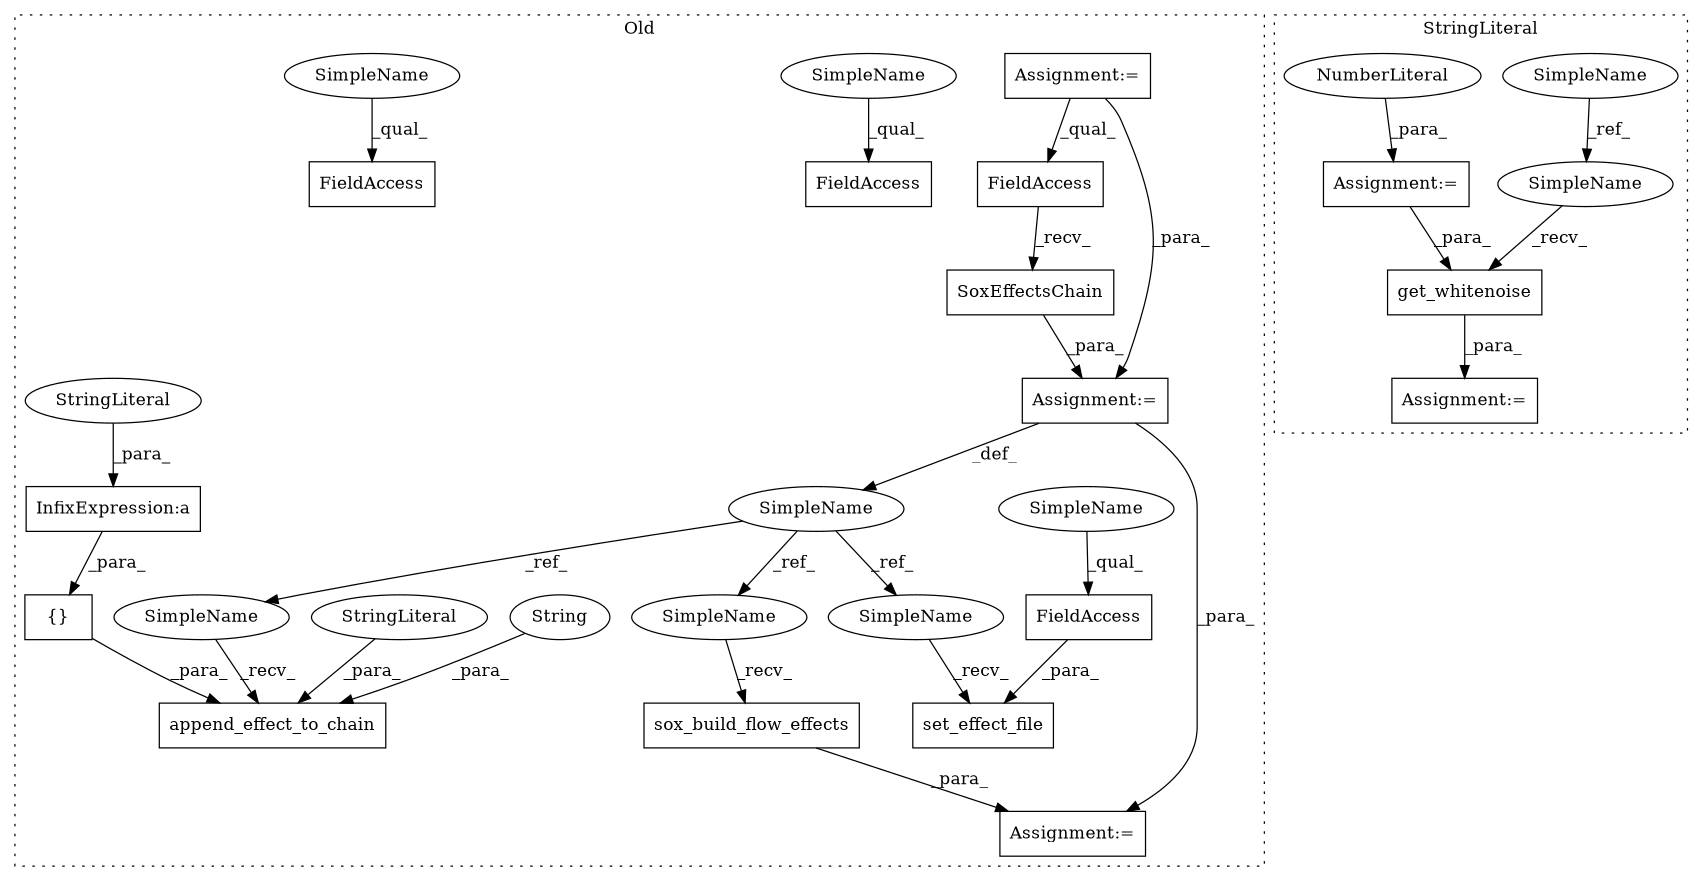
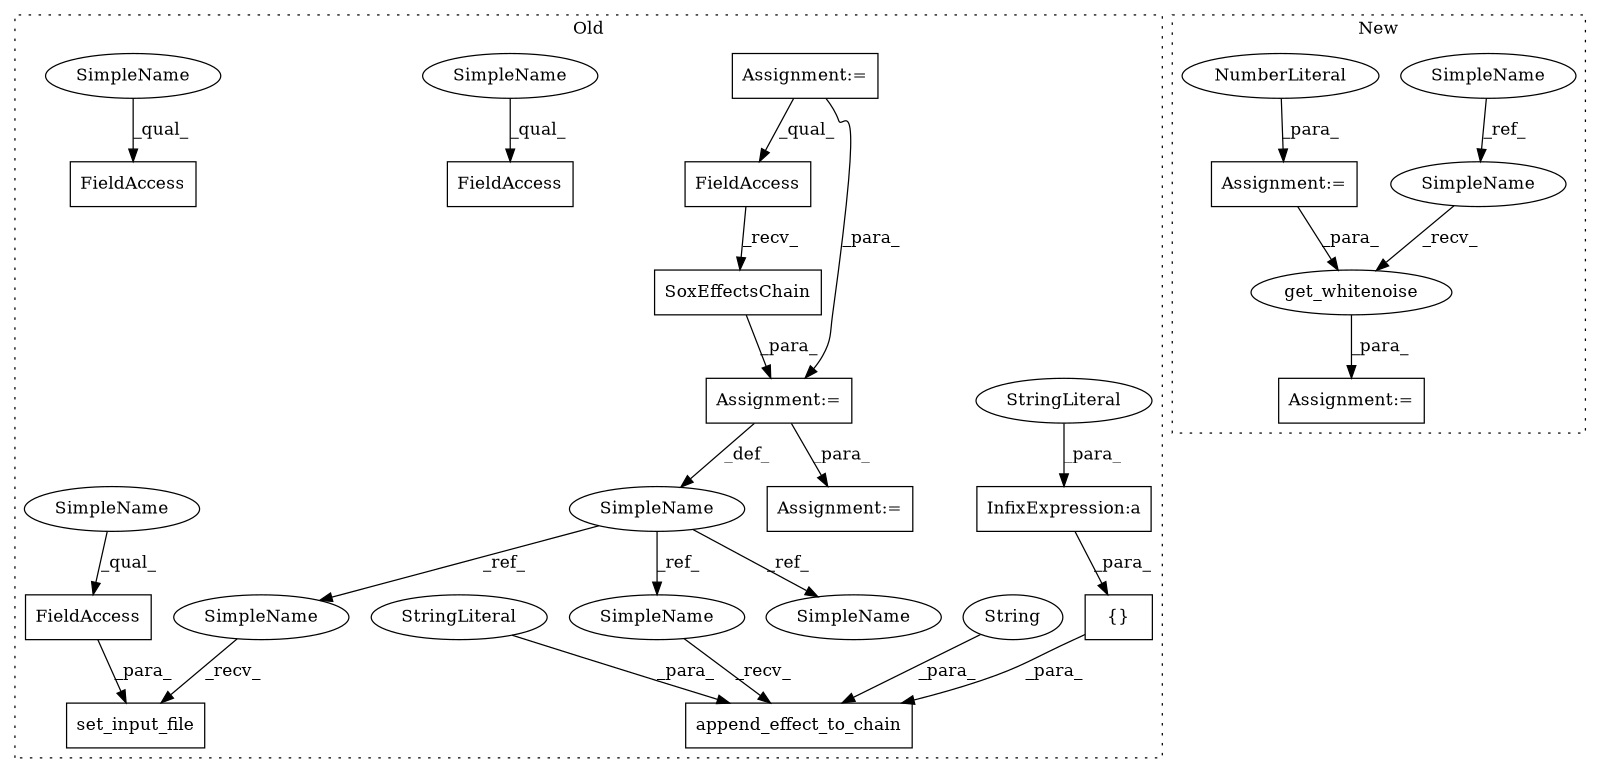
cluster "StringLiteral": label "StringLiteral" -> "New"
node "get_whitenoise": shape box -> ellipse
node "sox_build_flow_effects": removed
node "set_effect_file": label "set_effect_file" -> "set_input_file"
